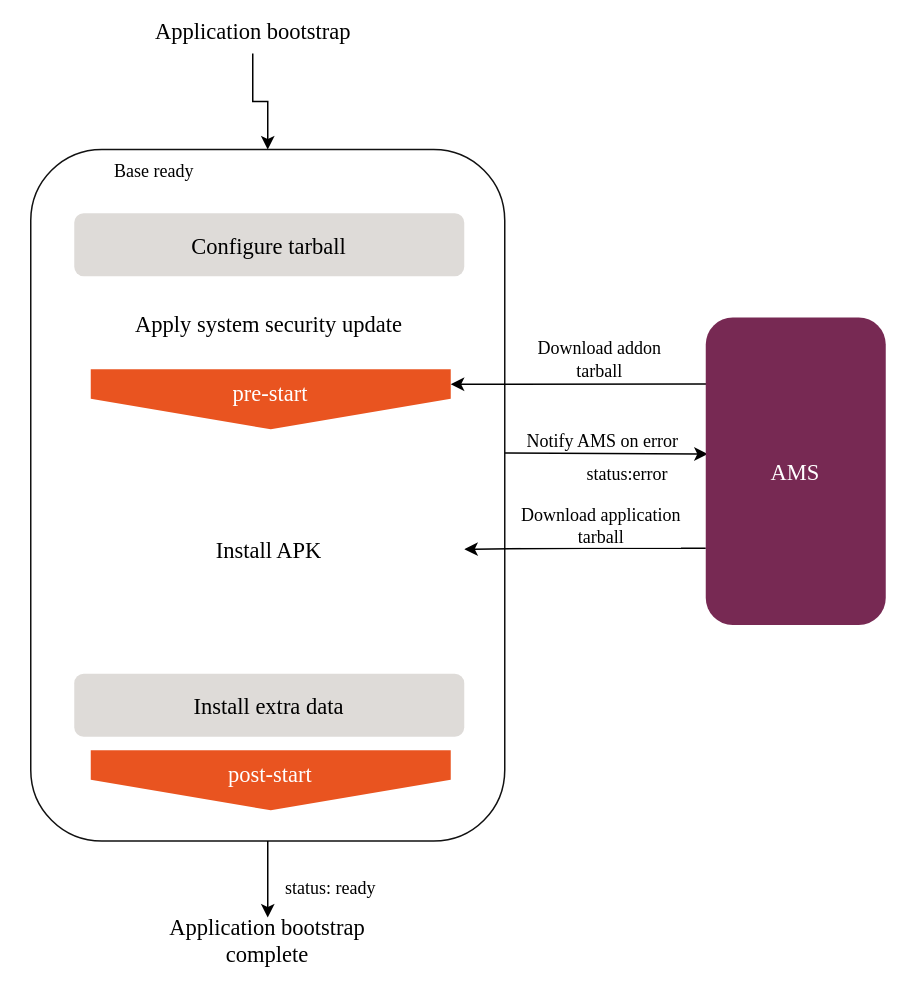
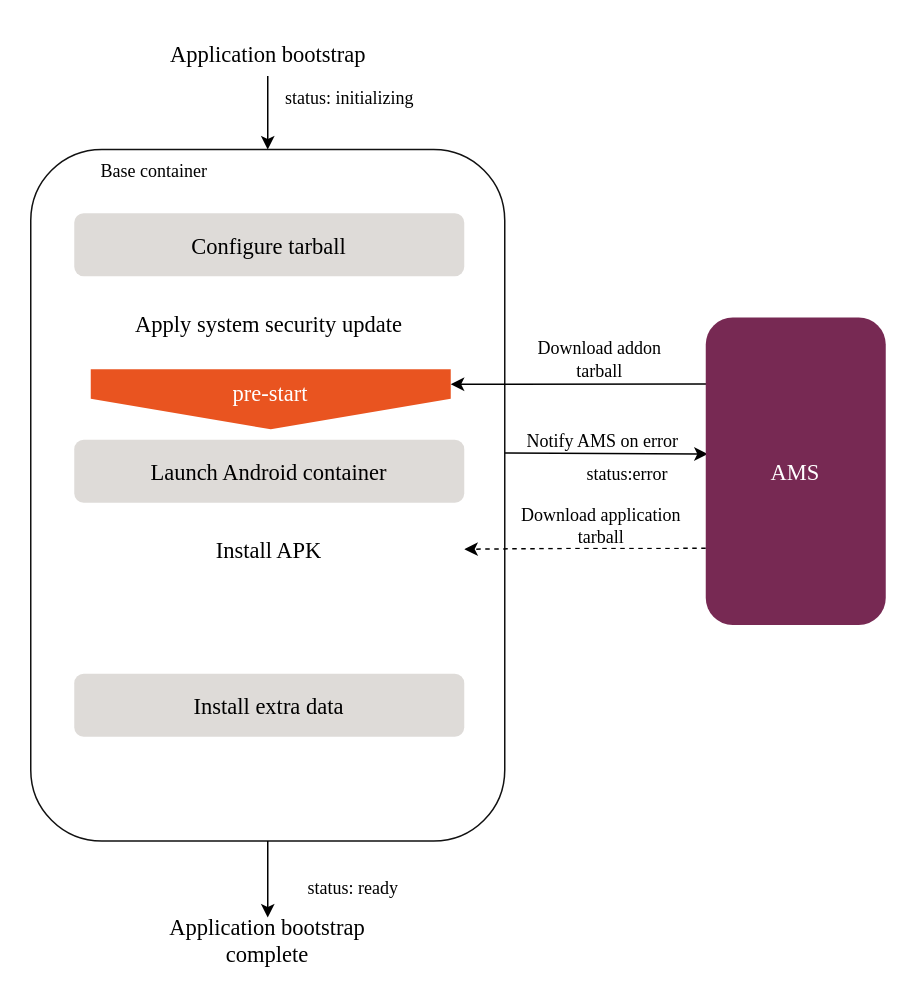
node "Application bootstrap": moved (253, 31) -> (268, 53)
node "status: initializing": added
node "Base ready": label "Base ready" -> "Base container"
node "Launch Android container": added
edge "AMS" -> "Install APK": style solid -> dashed
node "post-start": removed
node "status: ready": moved (350, 886) -> (373, 886)
